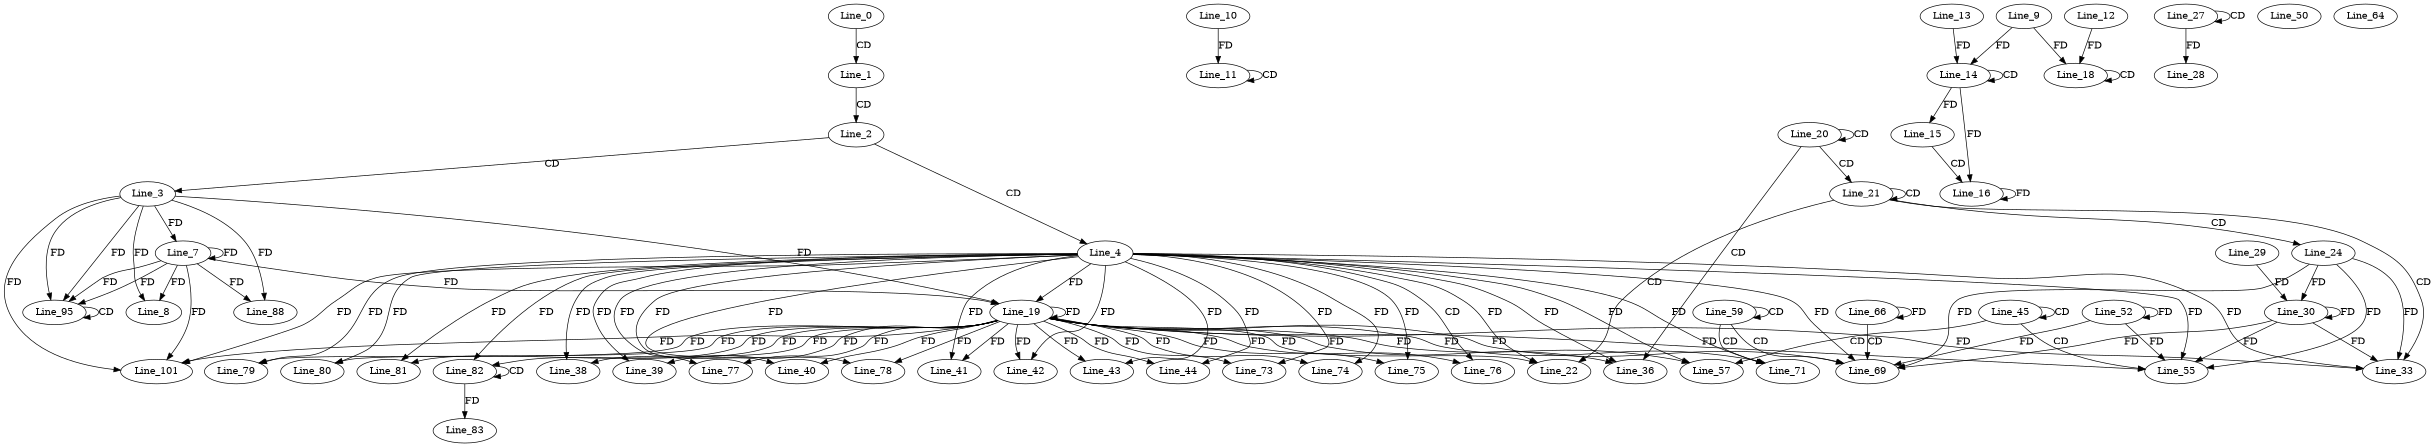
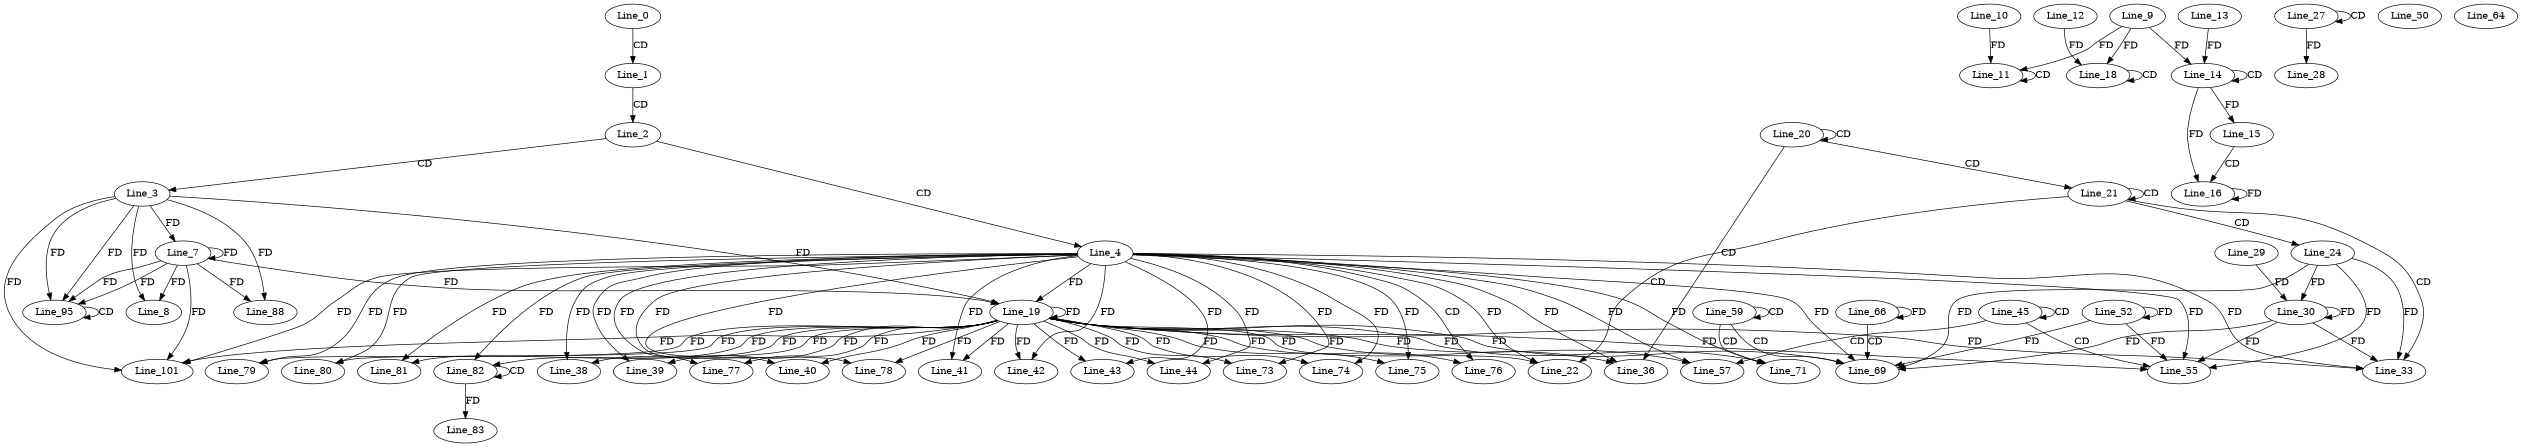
edge "Line_9" -> "Line_11": added, label "FD"
